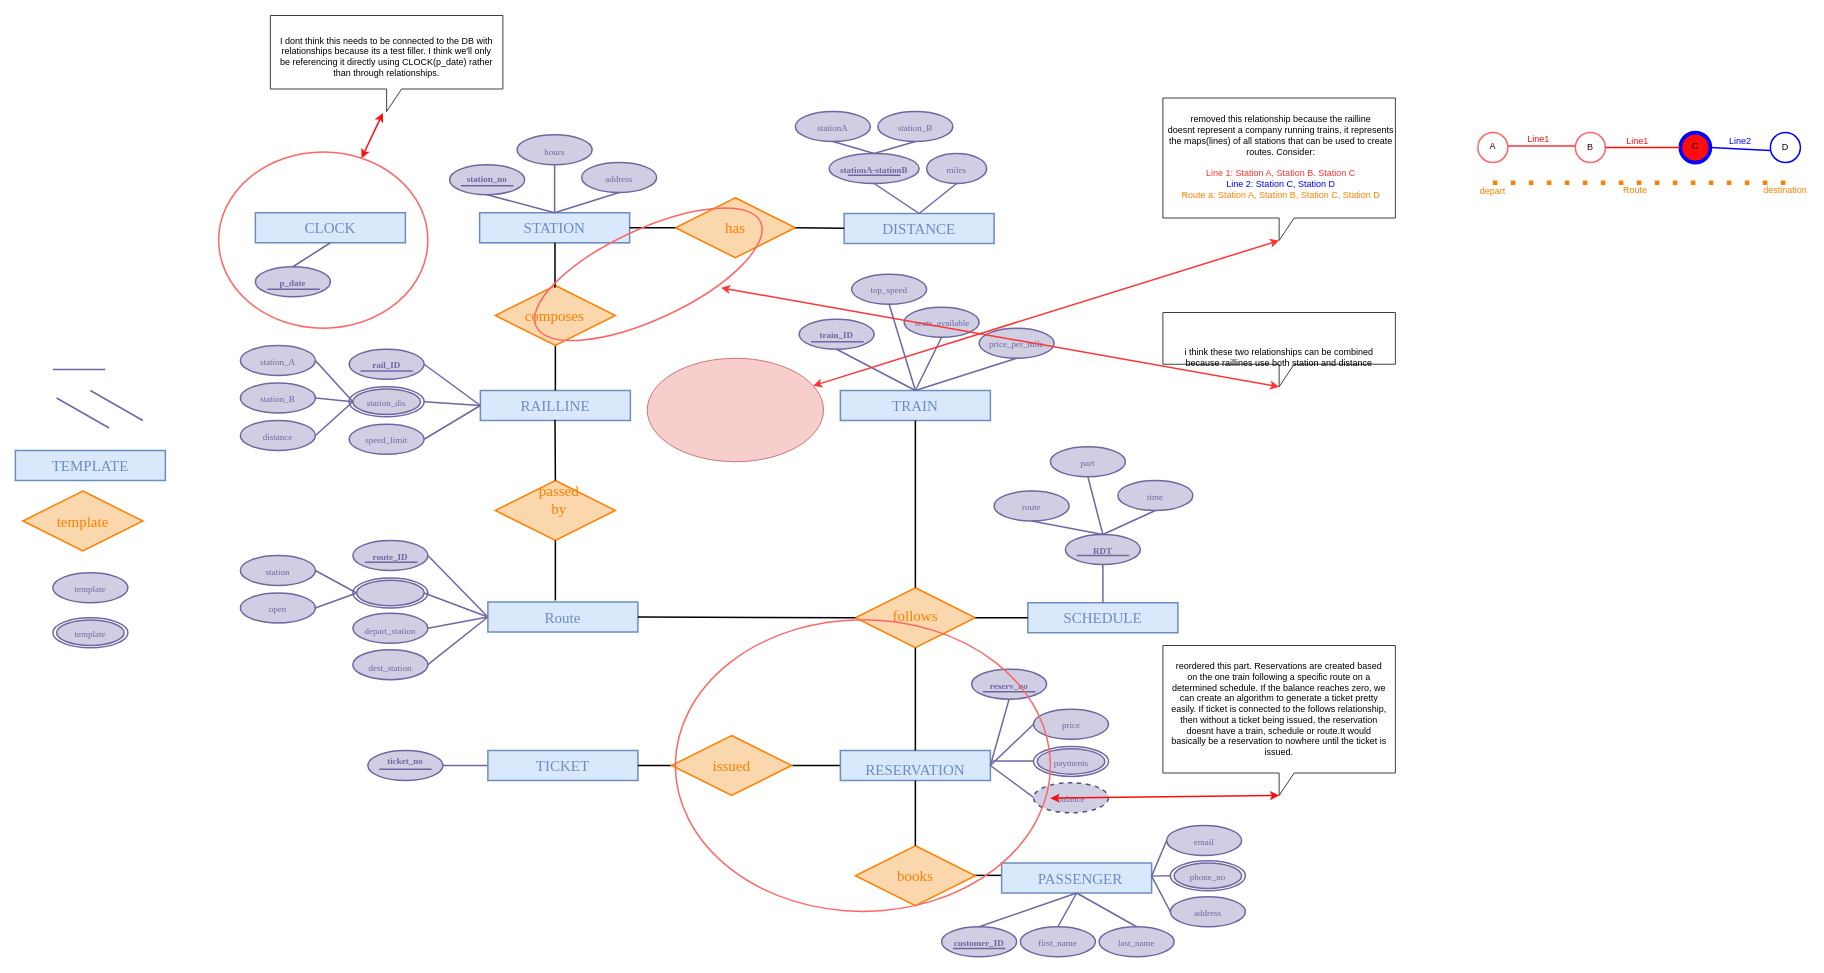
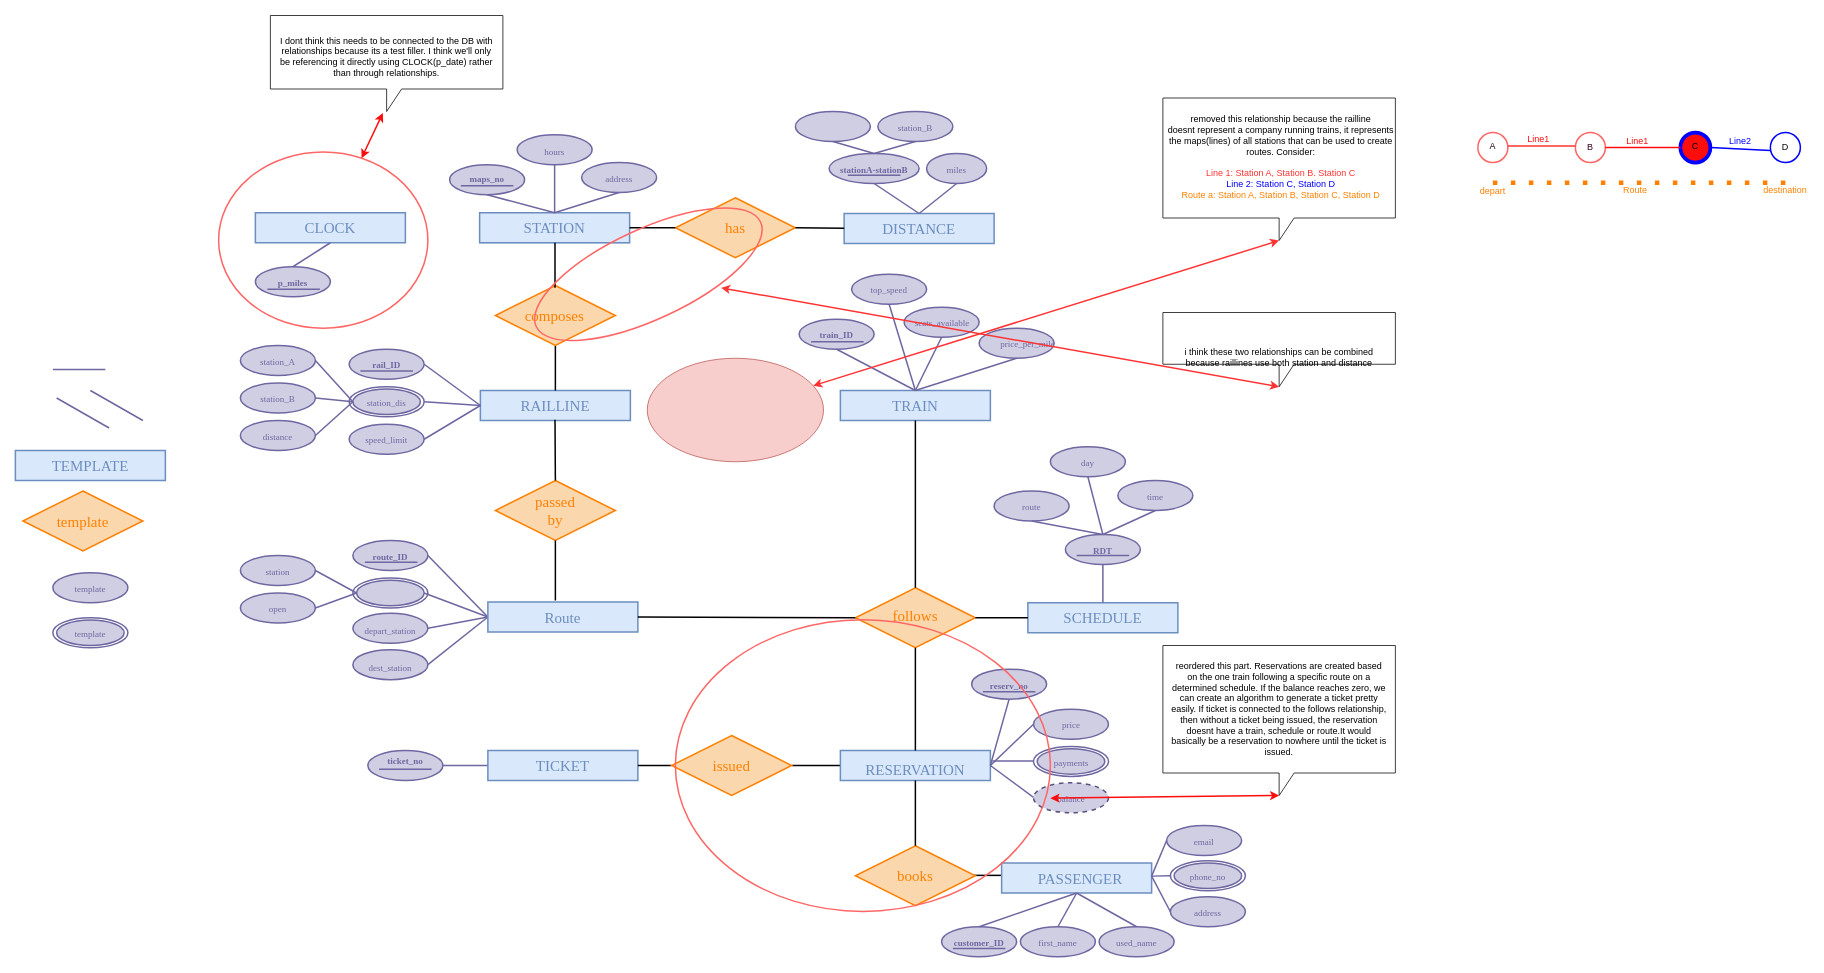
node "stationA": removed
node "station_no": label "station_no" -> "maps_no"
node "p_date": label "p_date" -> "p_miles"
node "price_per_mile": moved (1017, 341) -> (1028, 341)
node "part": label "part" -> "day"
node "passed by": moved (559, 499) -> (555, 510)
node "last_name": label "last_name" -> "used_name"
